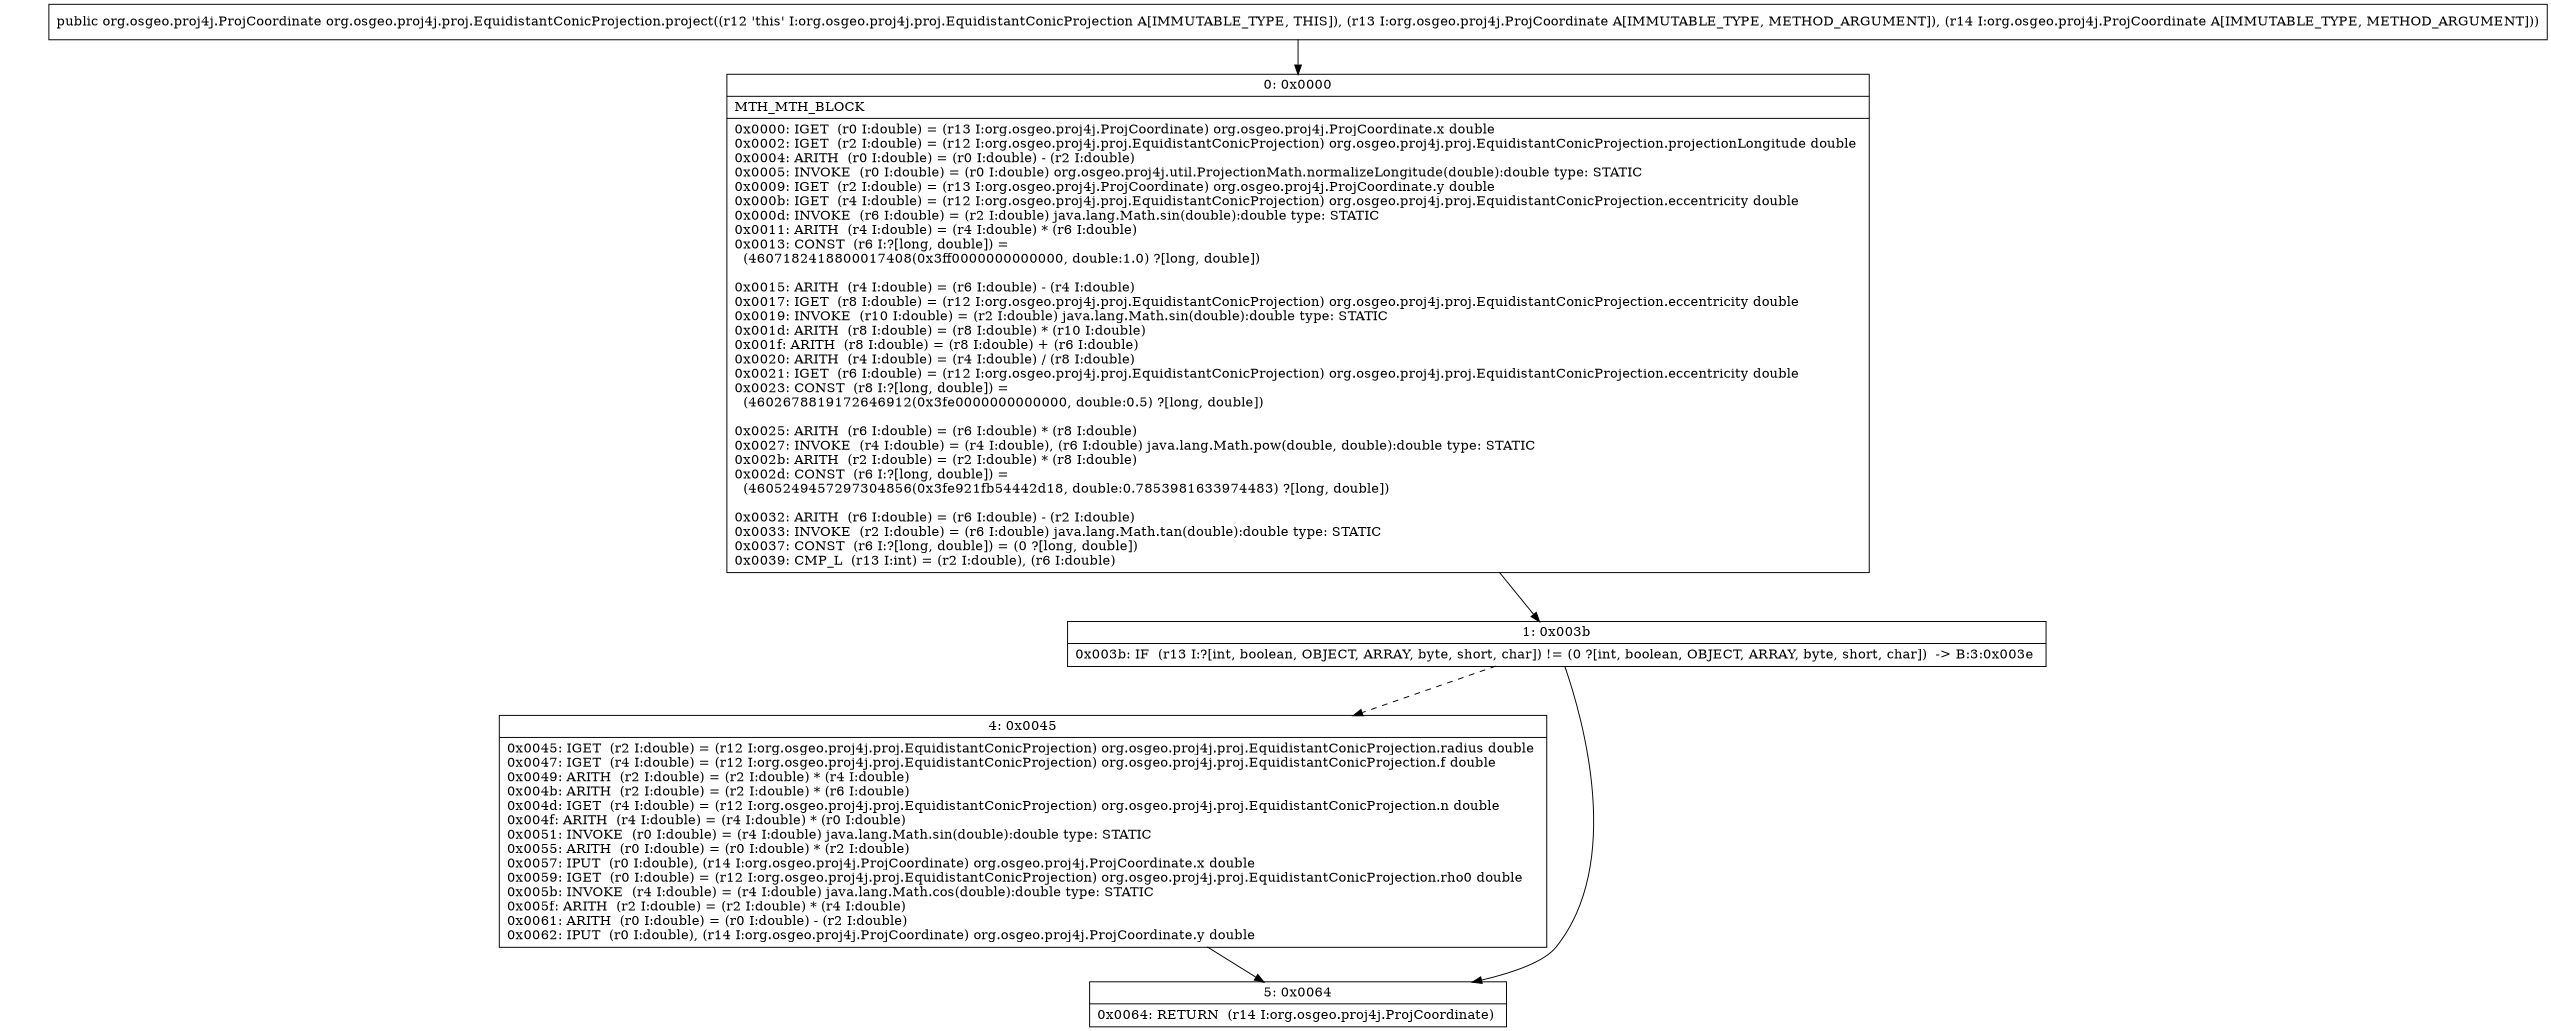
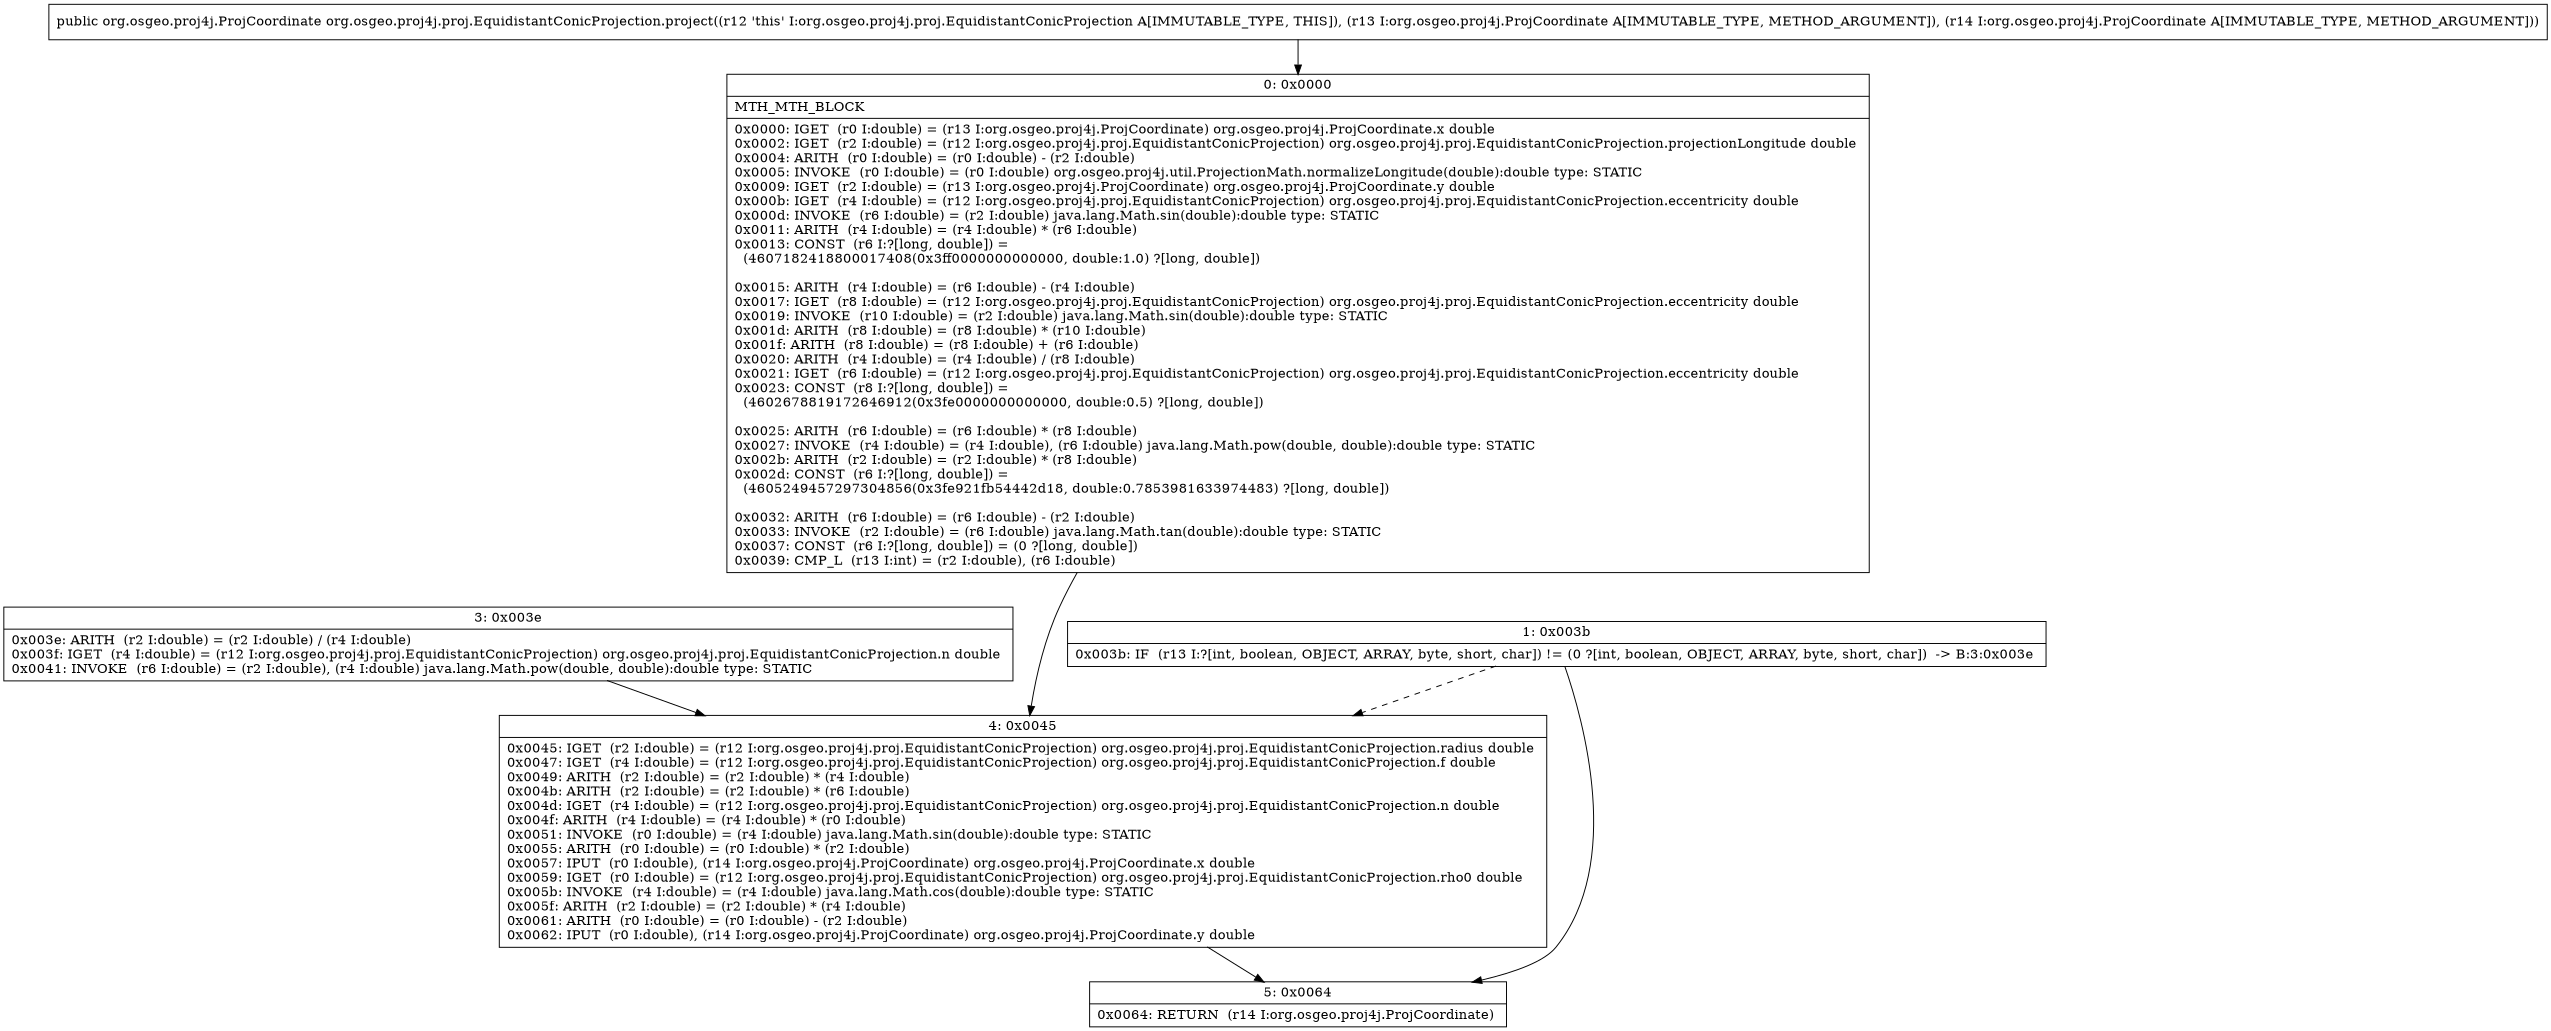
edge "0: 0x0000" -> "1: 0x003b": now "0: 0x0000" -> "4: 0x0045"
node "3: 0x003e": added
